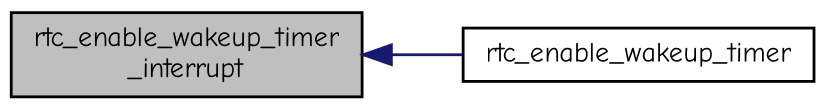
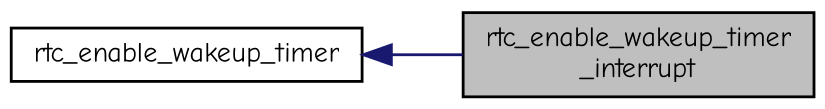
edge "rtc_enable_wakeup_timer" -> "rtc_enable_wakeup_timer _interrupt": reversed
